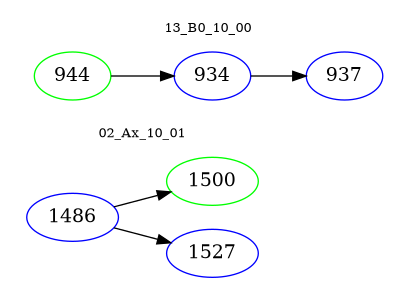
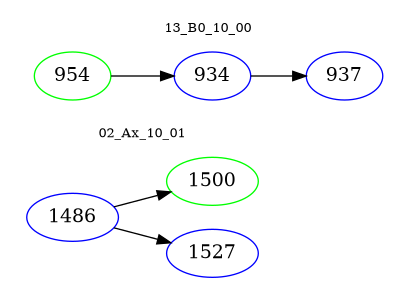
node "944": label "944" -> "954"
